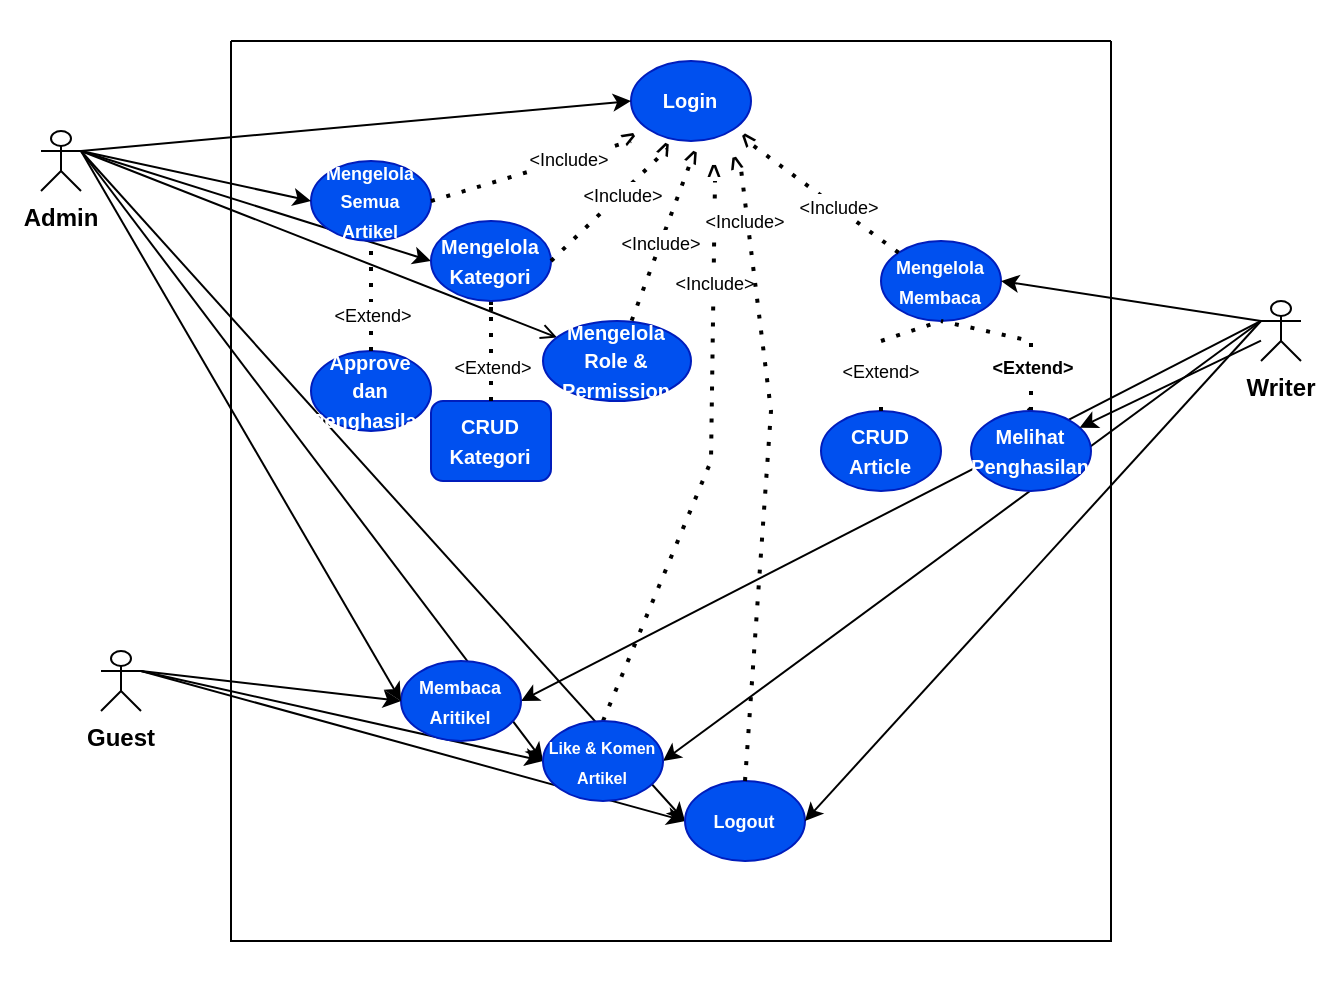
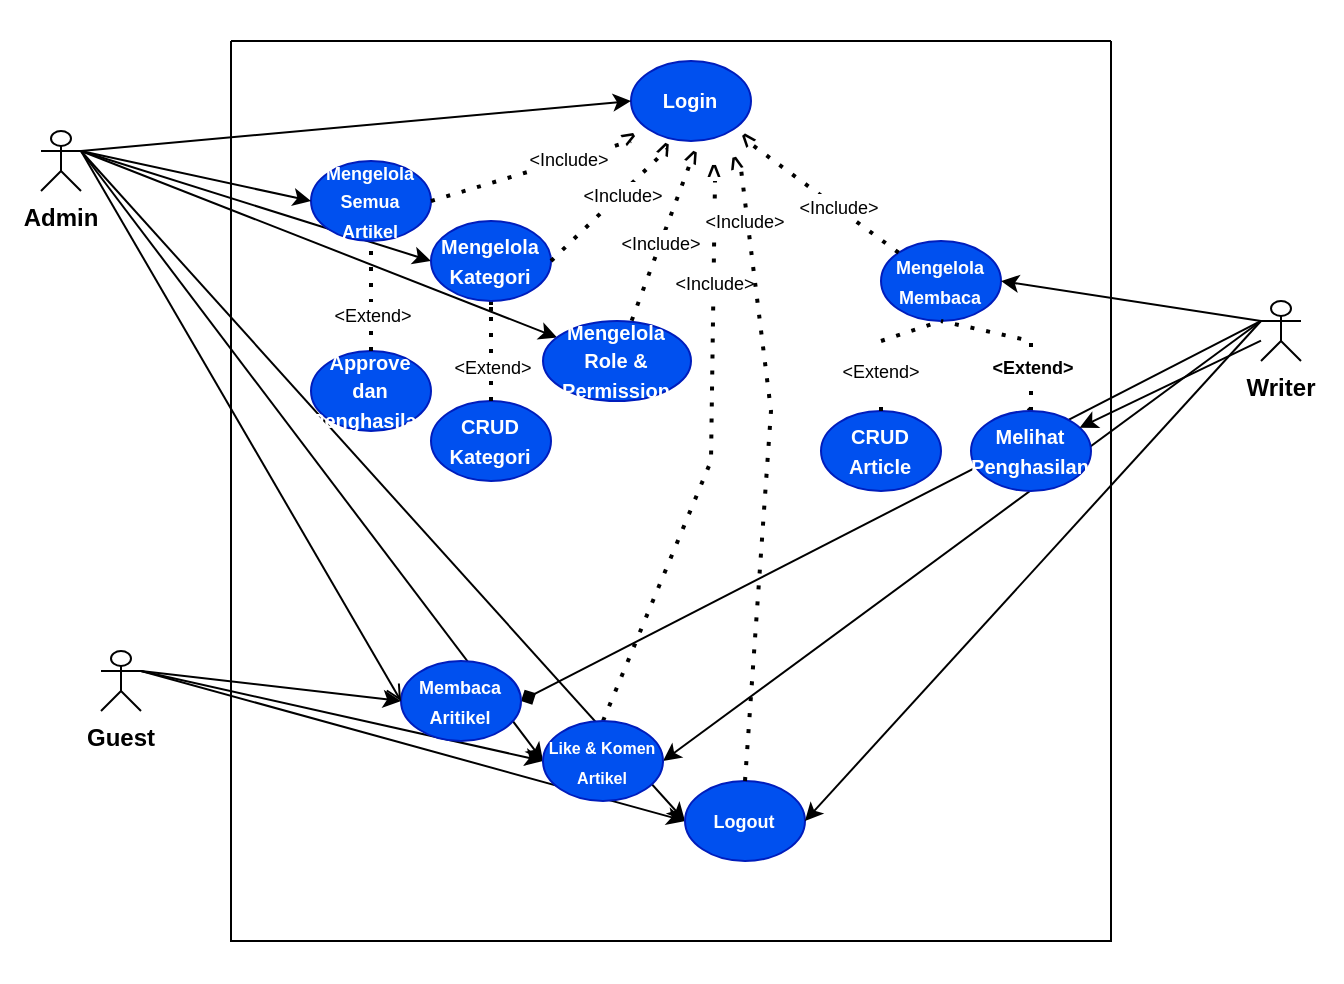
edge "Admin" -> "Mengelola Role & Permission": arrowhead open -> classic
node "CRUD Kategori": shape rounded rectangle -> ellipse
edge "Admin" -> "Membaca Aritikel": arrowhead classic -> open
edge "Writer" -> "Membaca Aritikel": arrowhead classic -> diamond
